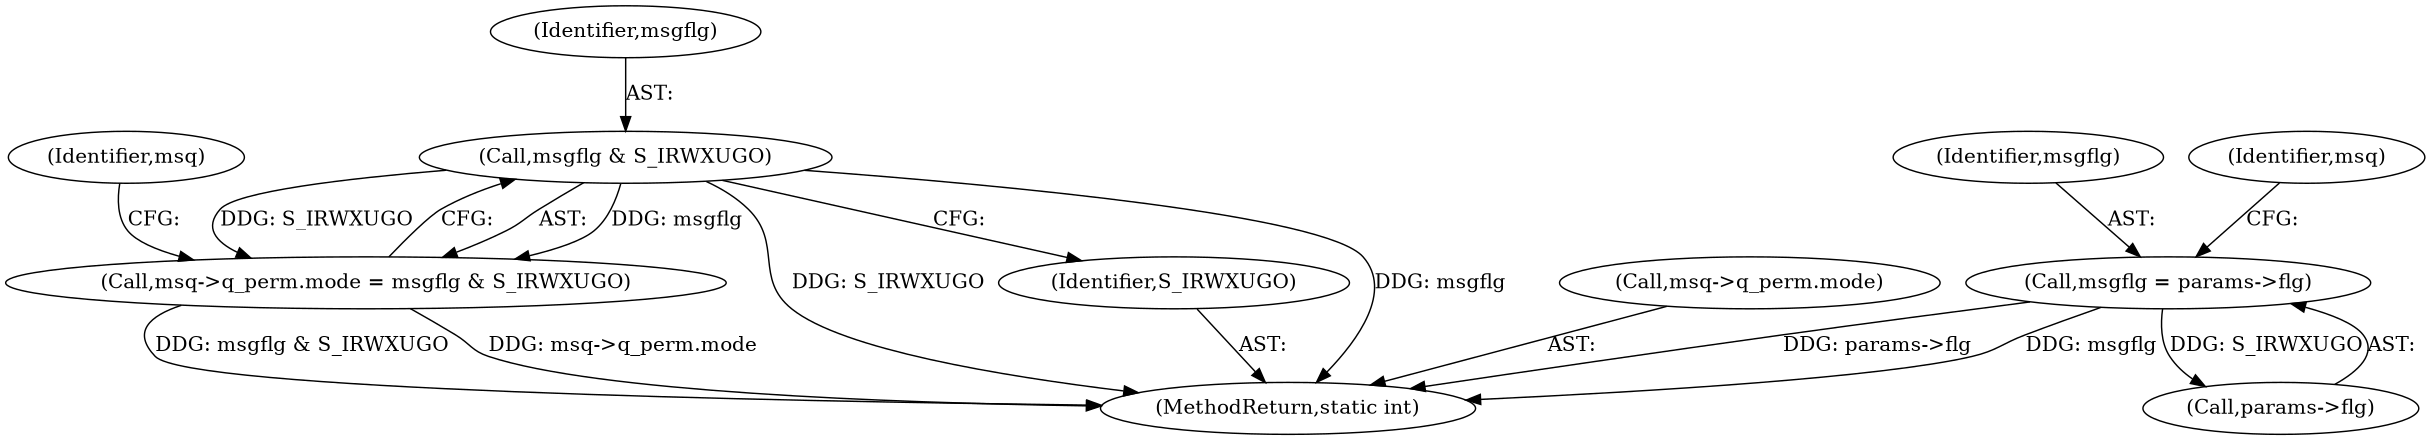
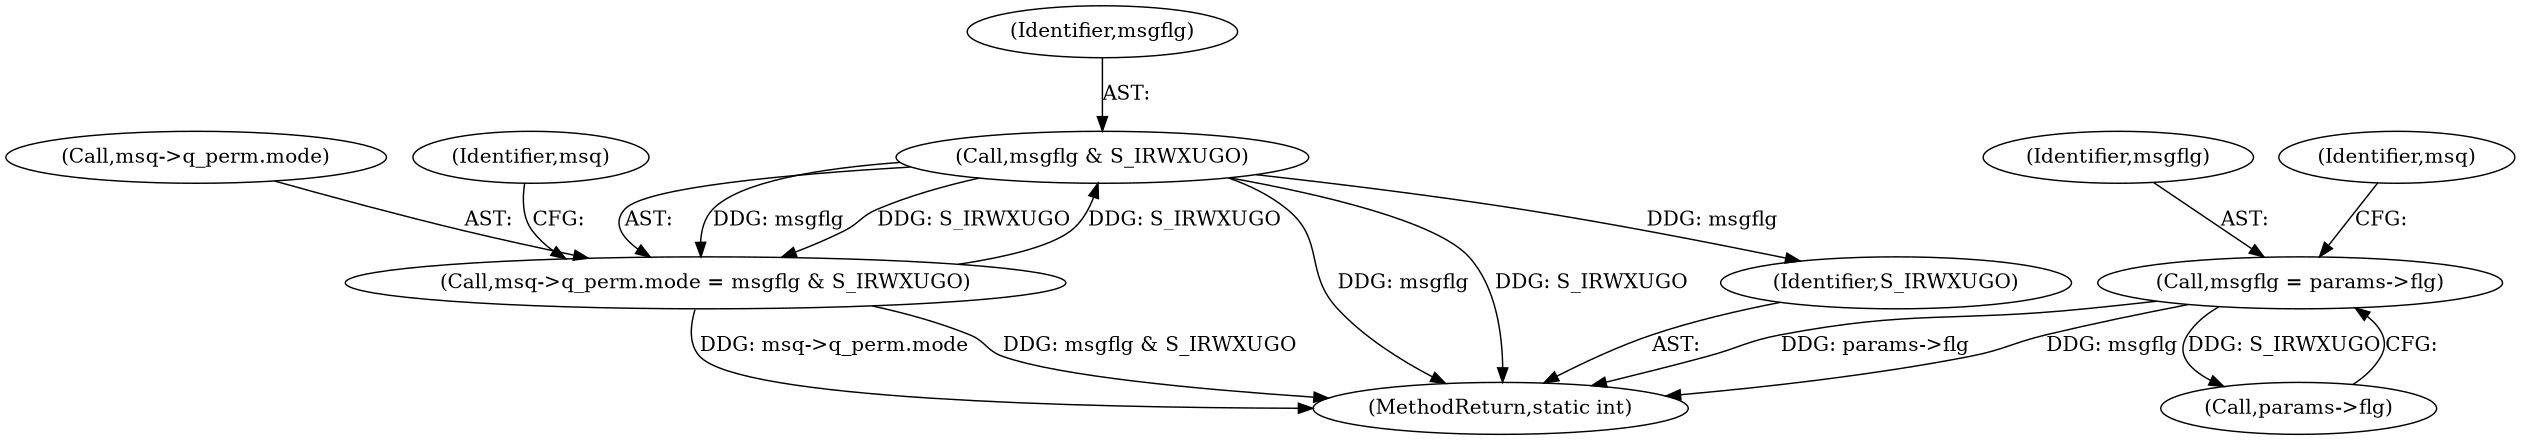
edge "(Call,msq->q_perm.mode = msgflg & S_IRWXUGO)" -> "(Call,msgflg & S_IRWXUGO)": label "CFG: " -> "DDG: S_IRWXUGO"
edge "(Call,msgflg & S_IRWXUGO)" -> "(Identifier,S_IRWXUGO)": label "CFG: " -> "DDG: msgflg"
edge "(Call,msq->q_perm.mode)" -> "(MethodReturn,static int)": now "(Call,msq->q_perm.mode)" -> "(Call,msq->q_perm.mode = msgflg & S_IRWXUGO)"
edge "(Call,params->flg)" -> "(Call,msgflg = params->flg)": label "AST: " -> "CFG: "
